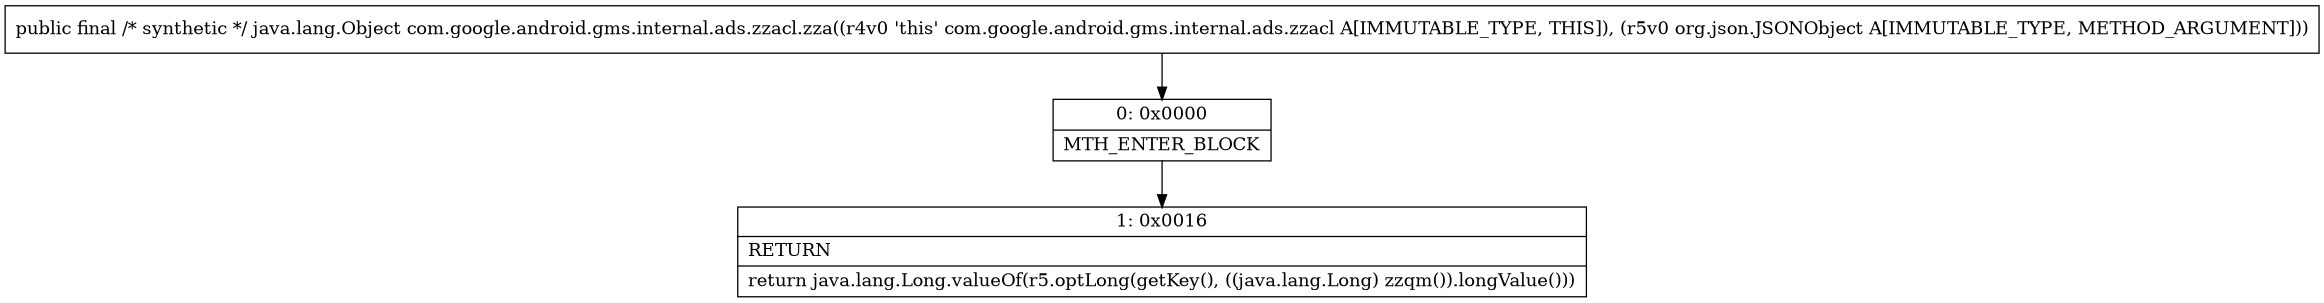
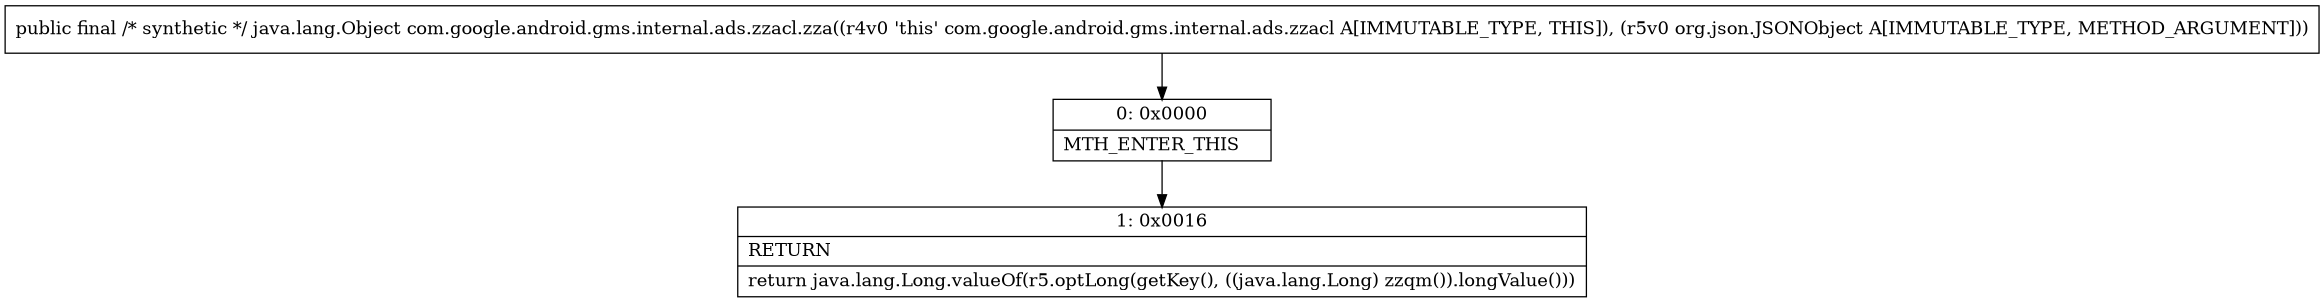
node "0: 0x0000": text "MTH_ENTER_BLOCK" -> "MTH_ENTER_THIS"
